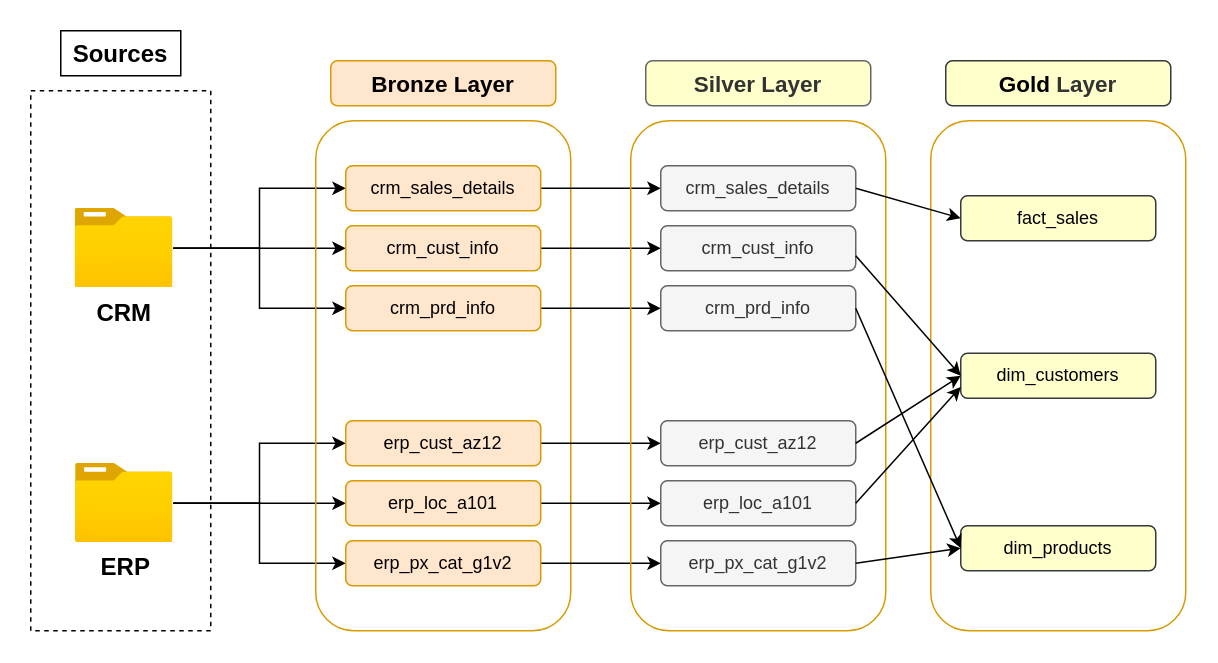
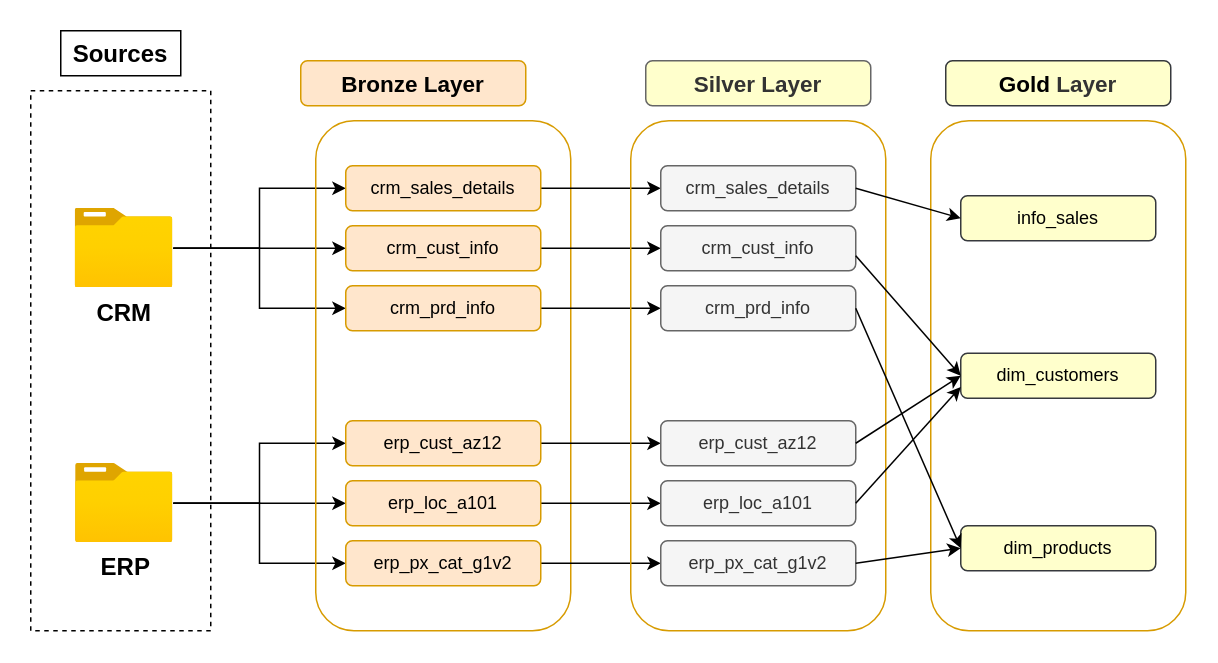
node "Bronze Layer": moved (443, 83) -> (413, 83)
node "fact_sales": label "fact_sales" -> "info_sales"
